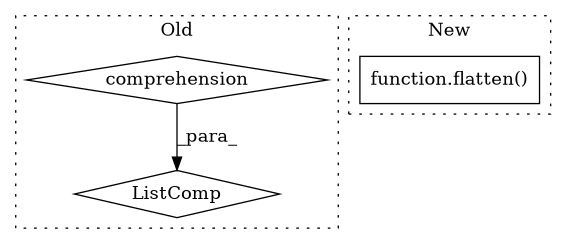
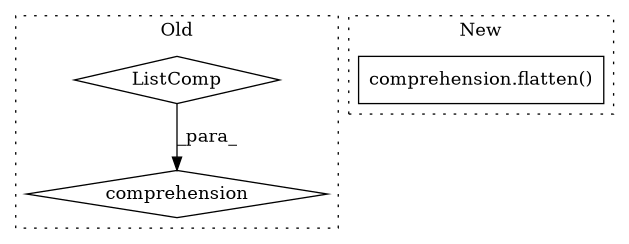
node "function.flatten()": label "function.flatten()" -> "comprehension.flatten()"
edge "comprehension" -> "ListComp": reversed
